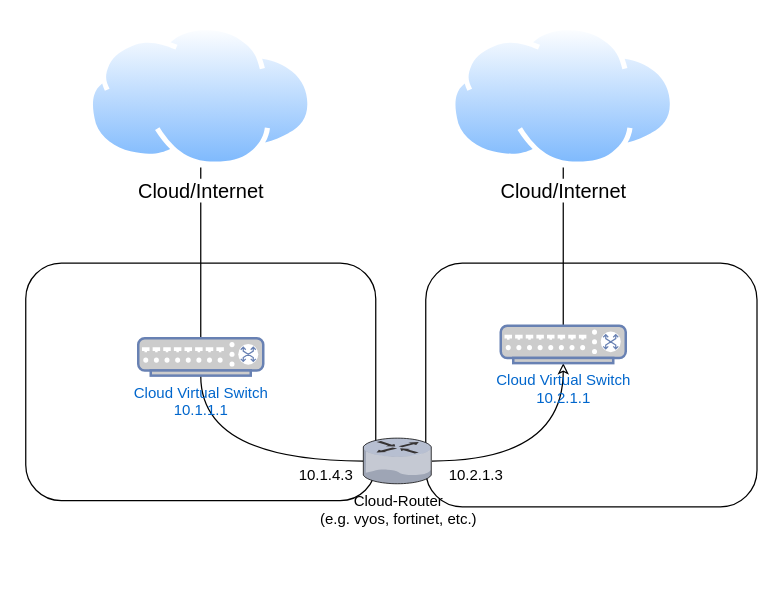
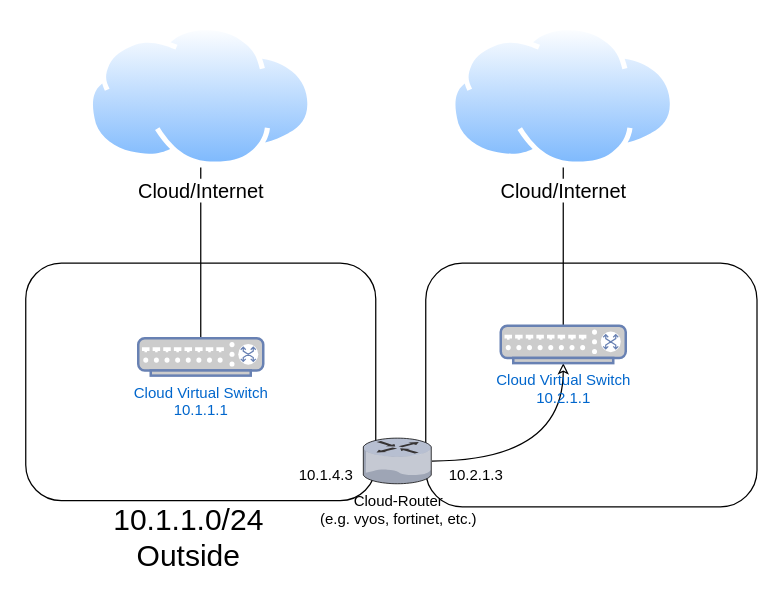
edge "Cloud Virtual Switch 10.1.1.1" -- "Cloud-Router (e.g. vyos, fortinet, etc.)": removed
node "10.1.1.0/24 Outside": added
